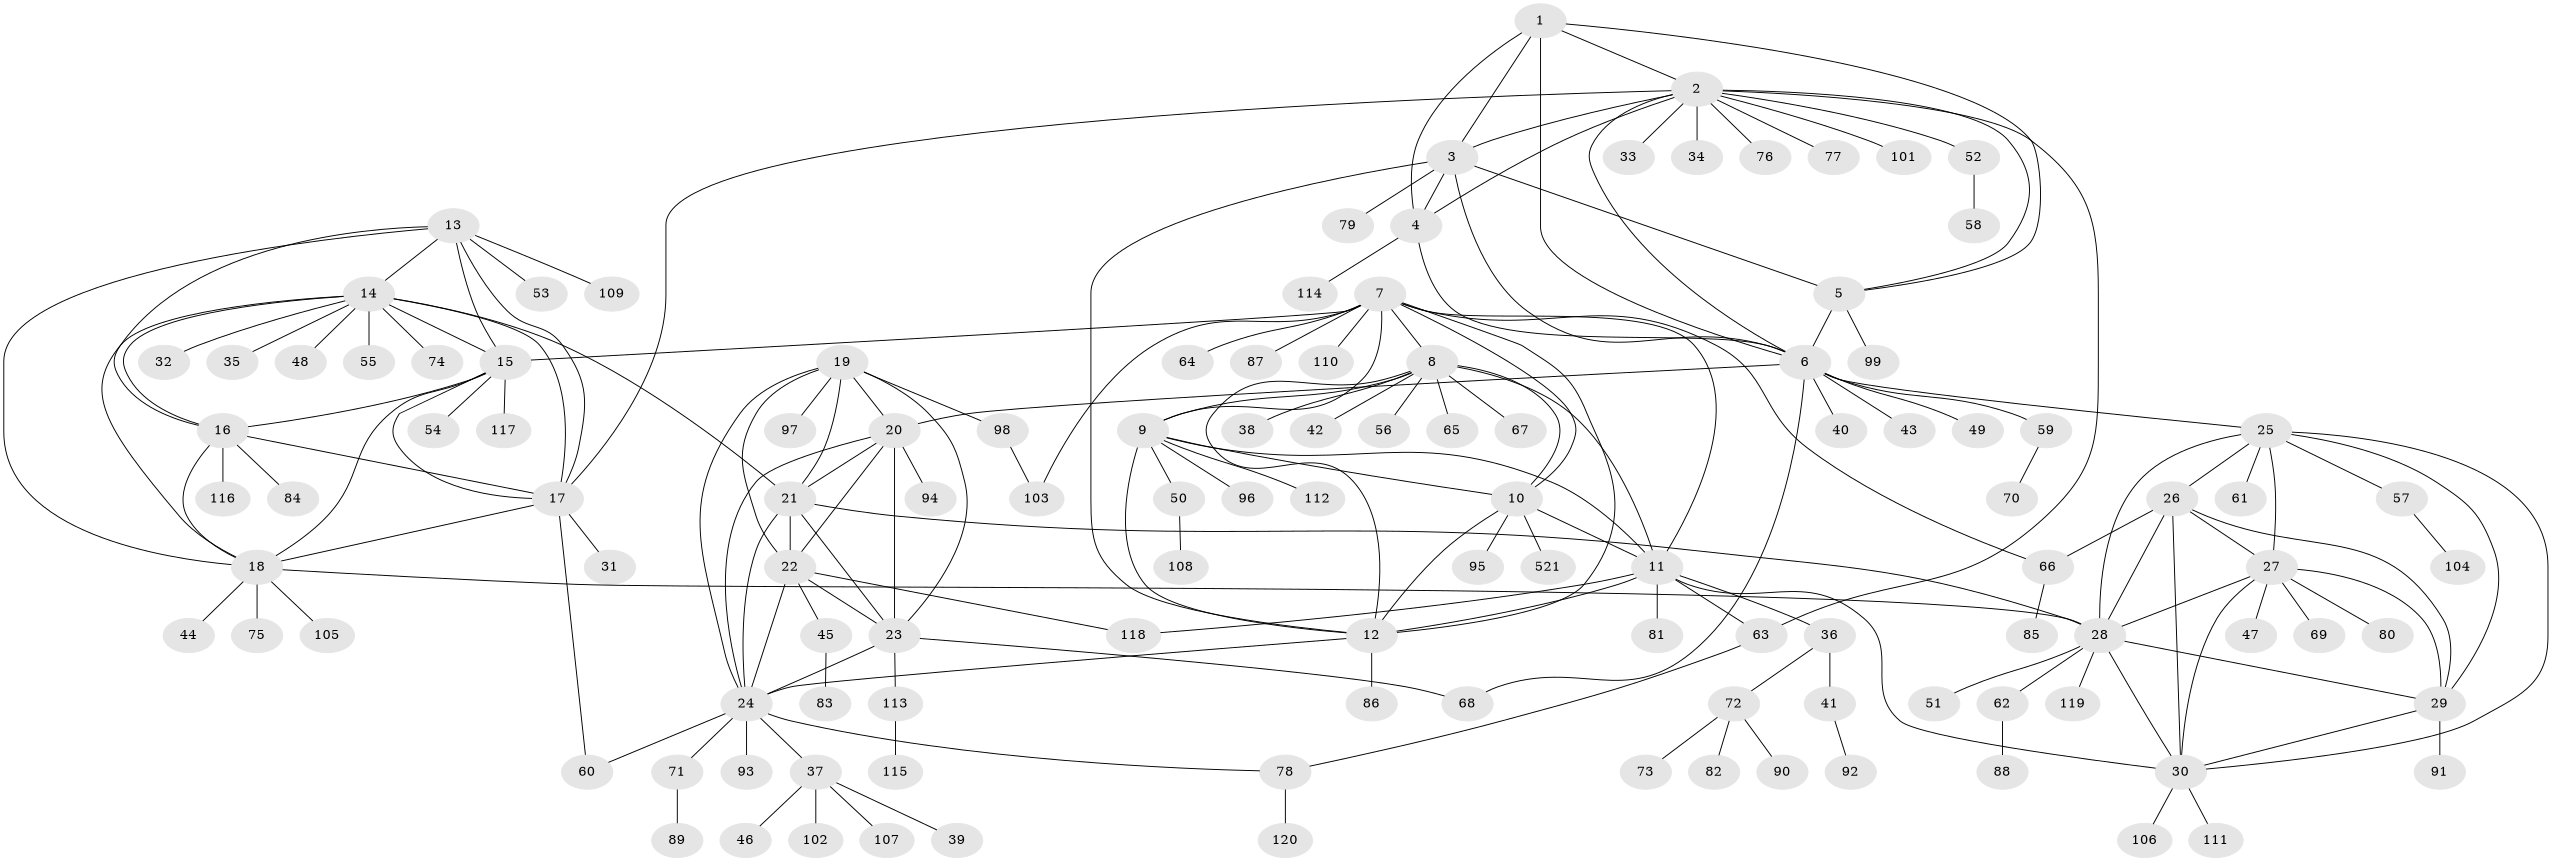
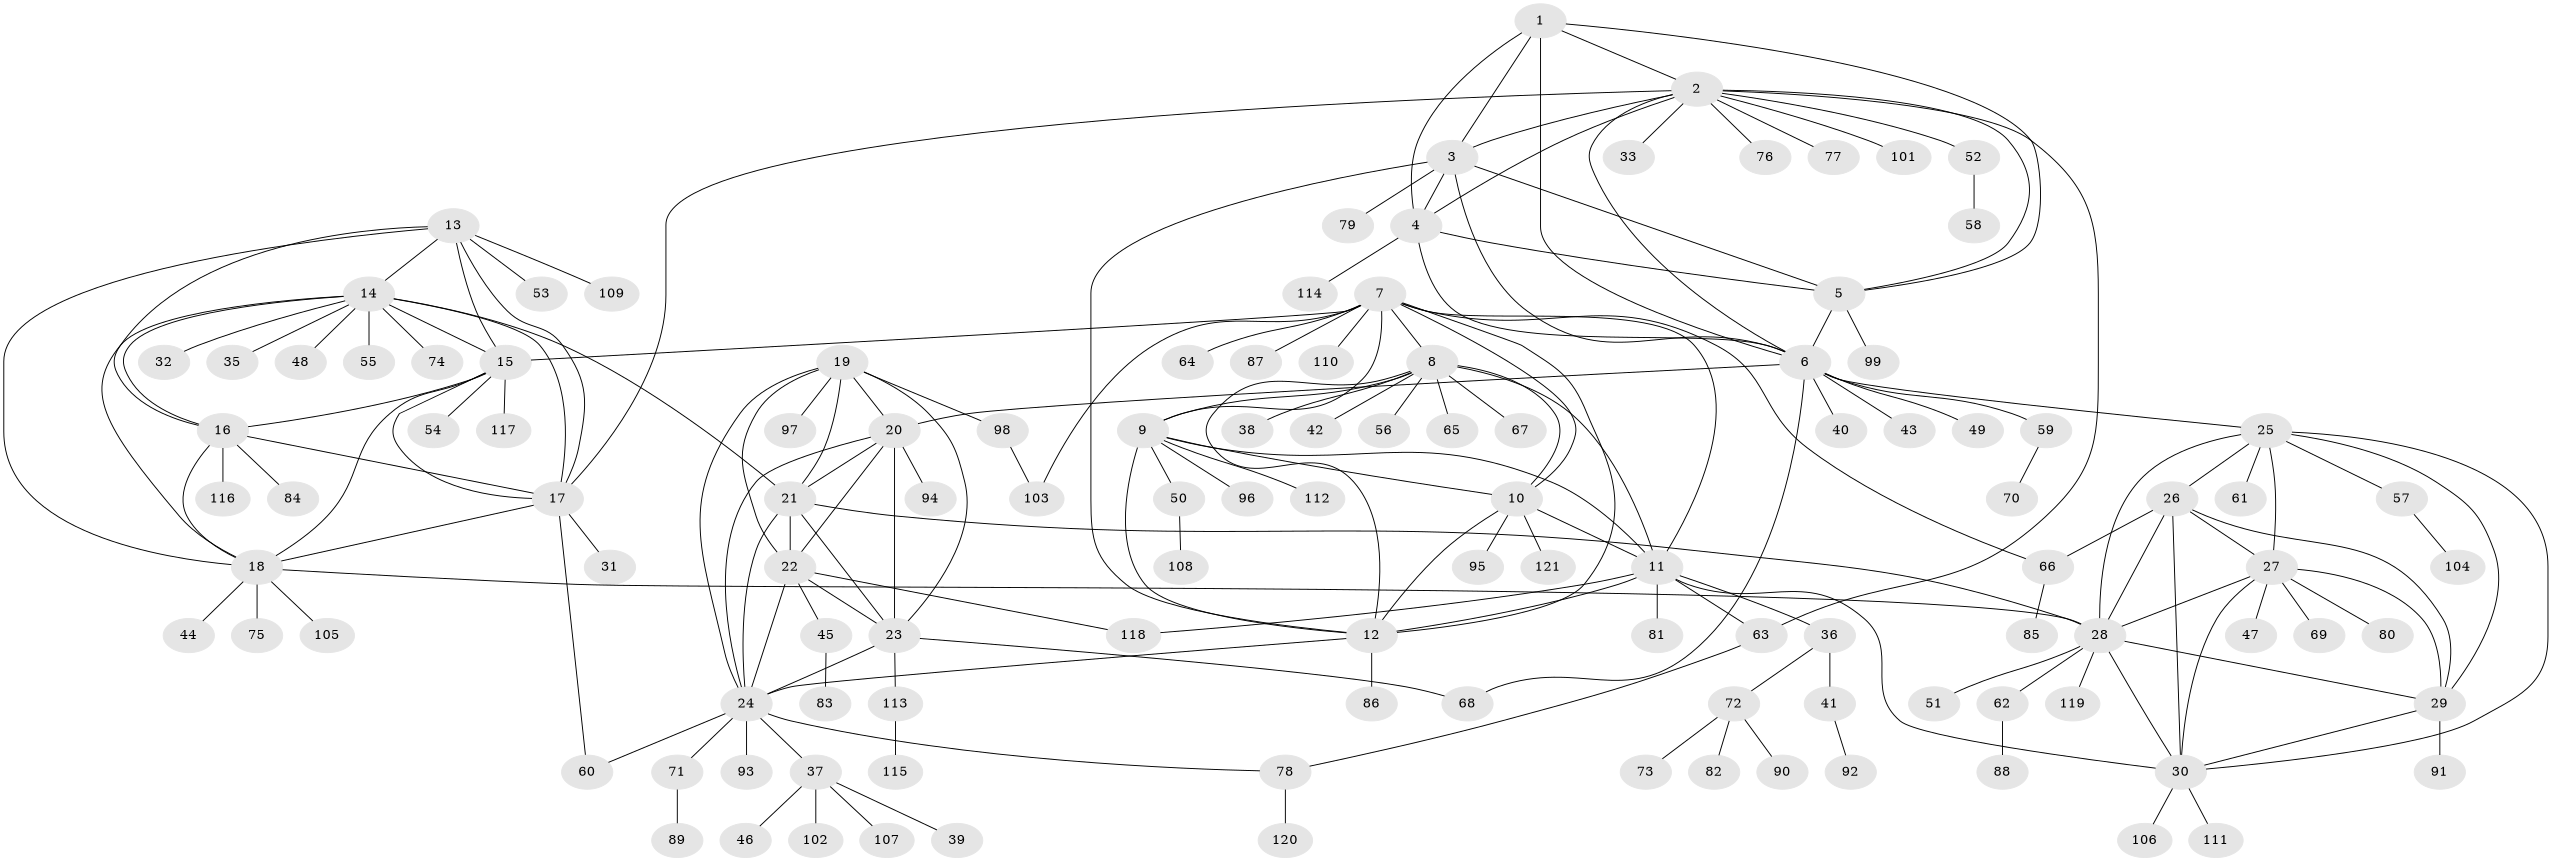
node "34": removed
edge "4" -- "5": added
node "521": label "521" -> "121"
